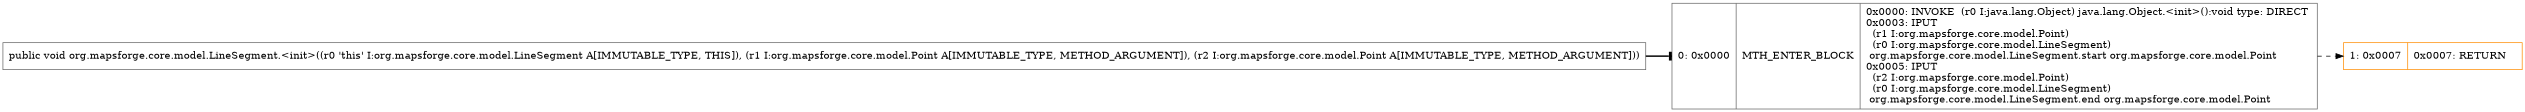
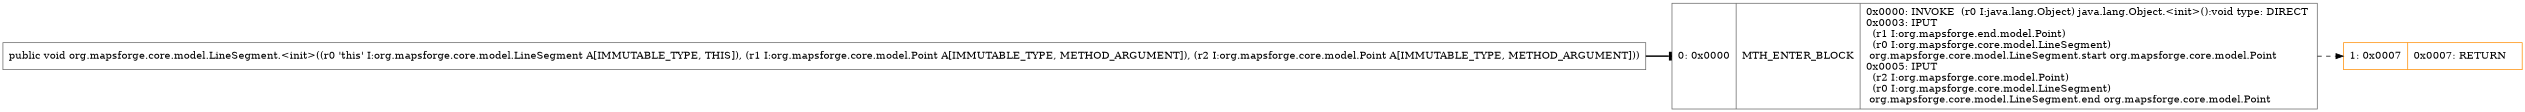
node "0: 0x0000": text "(r1 I:org.mapsforge.core.model.Point)" -> "(r1 I:org.mapsforge.end.model.Point)"
